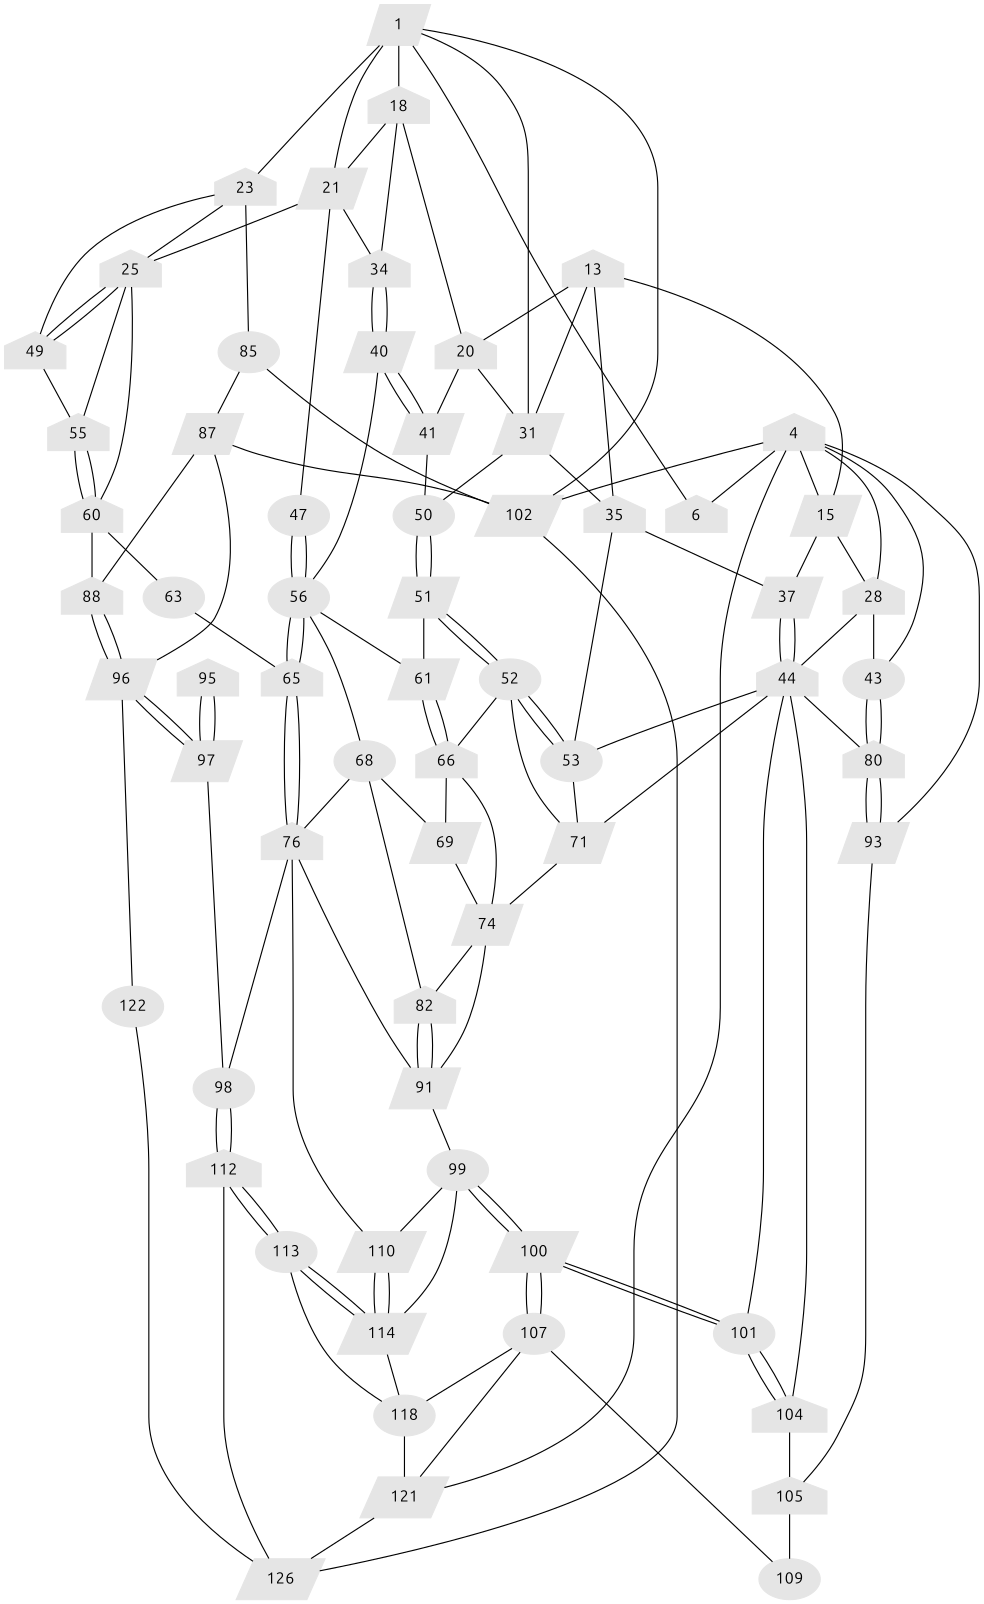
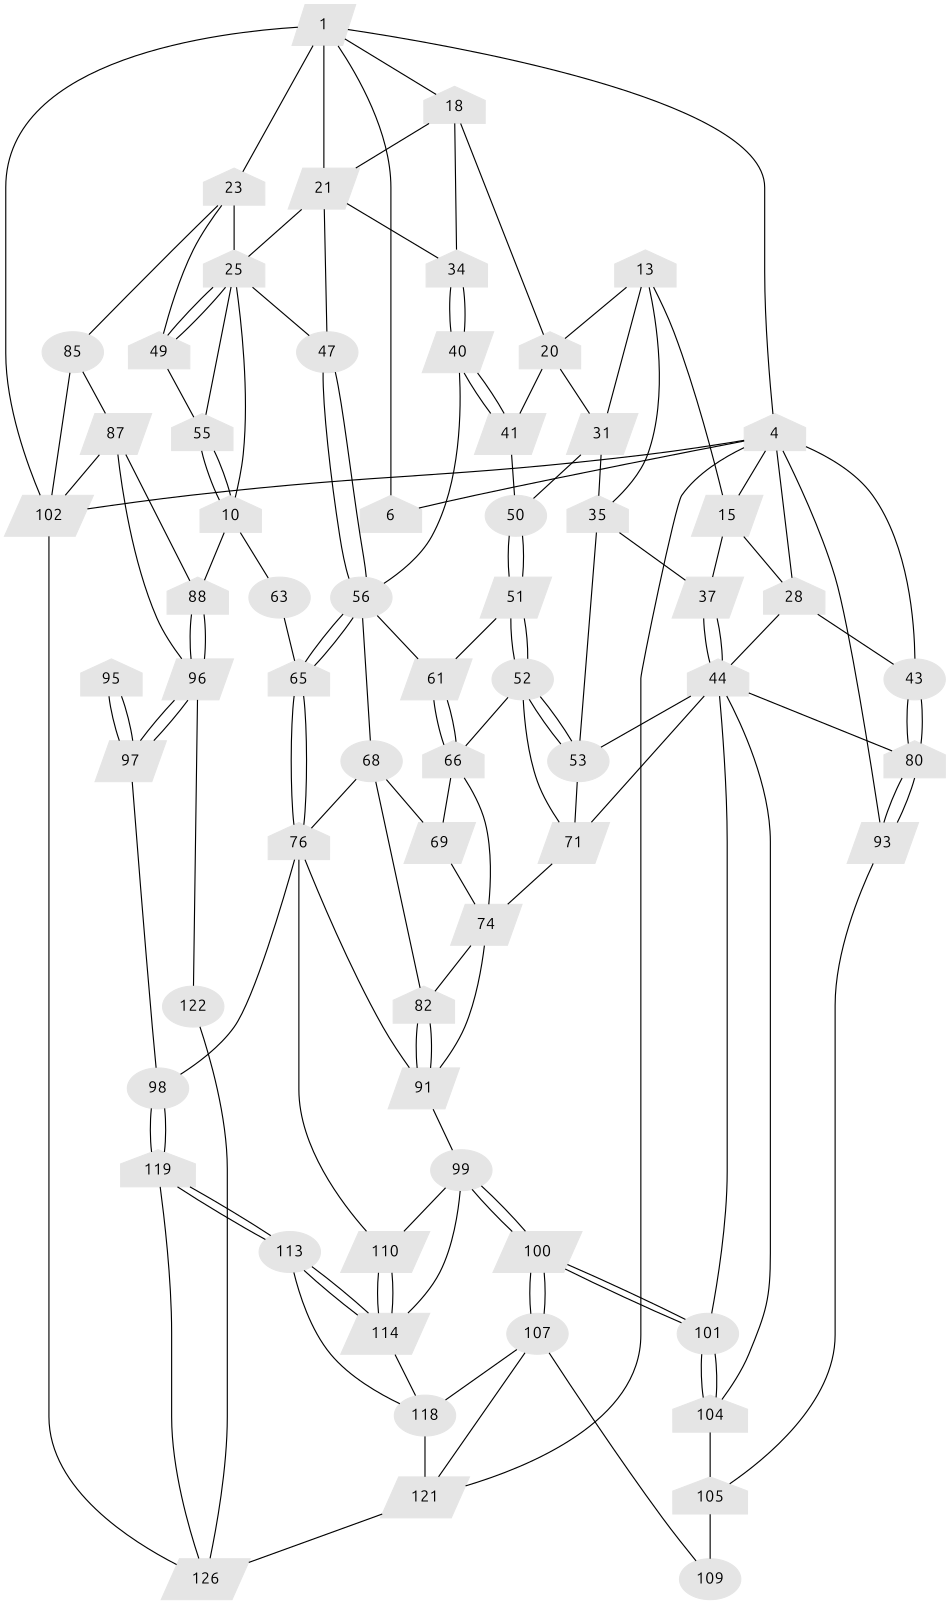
edge "1" -- "31": now "1" -- "4"
edge "25" -- "47": added
node "60": label "60" -> "10"
node "112": label "112" -> "119"
